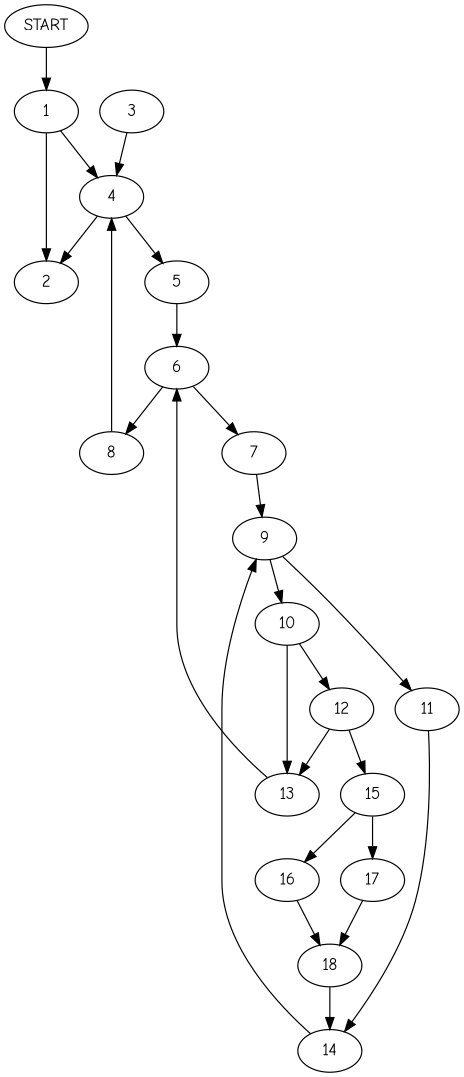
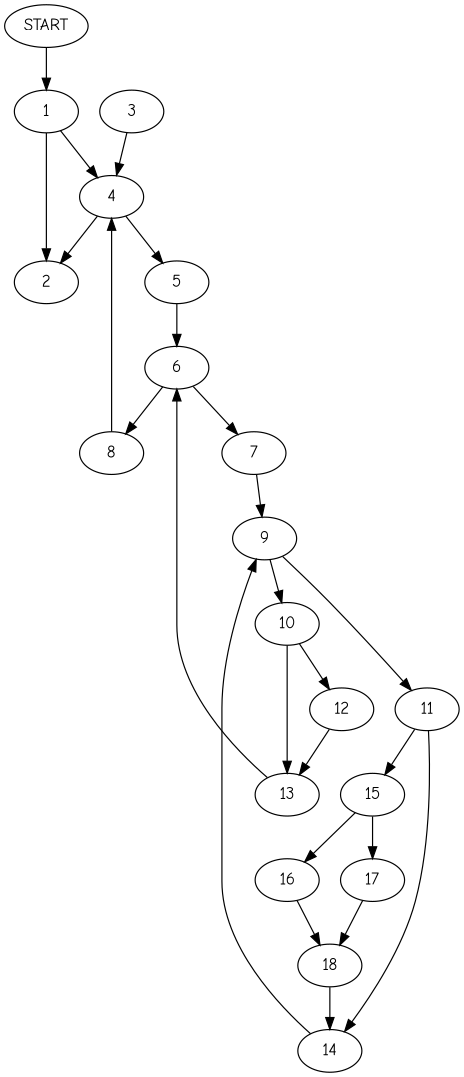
edge "12" -> "15": now "11" -> "15"
